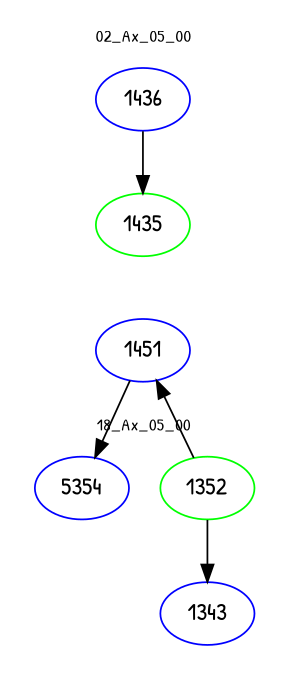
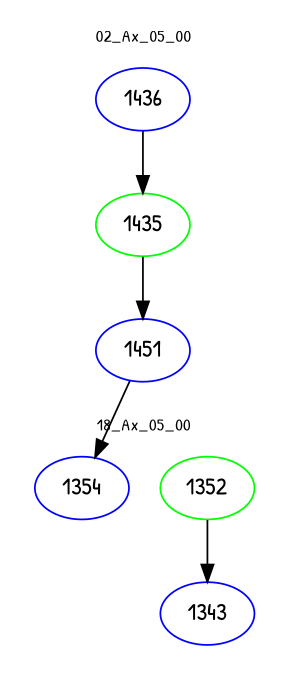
edge "1352" -> "1451": now "1435" -> "1451"
node "5354": label "5354" -> "1354"
